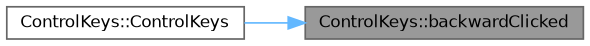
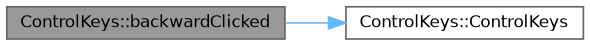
edge "ControlKeys::ControlKeys" -> "ControlKeys::backwardClicked": reversed
